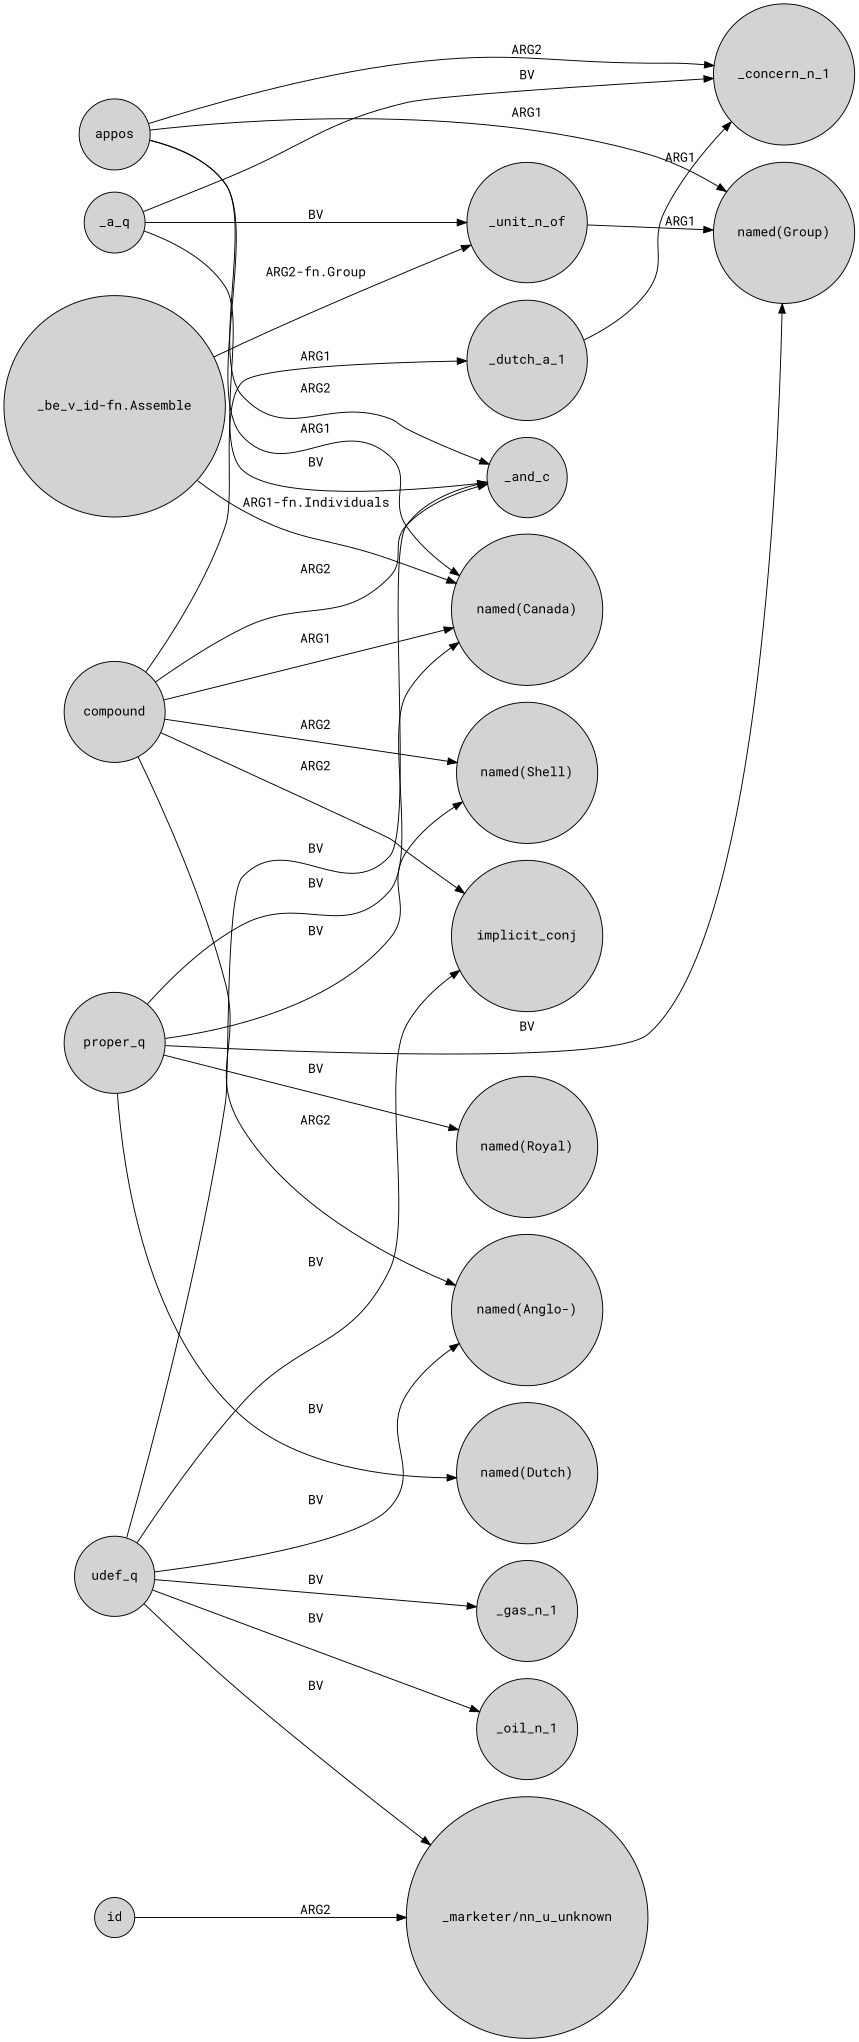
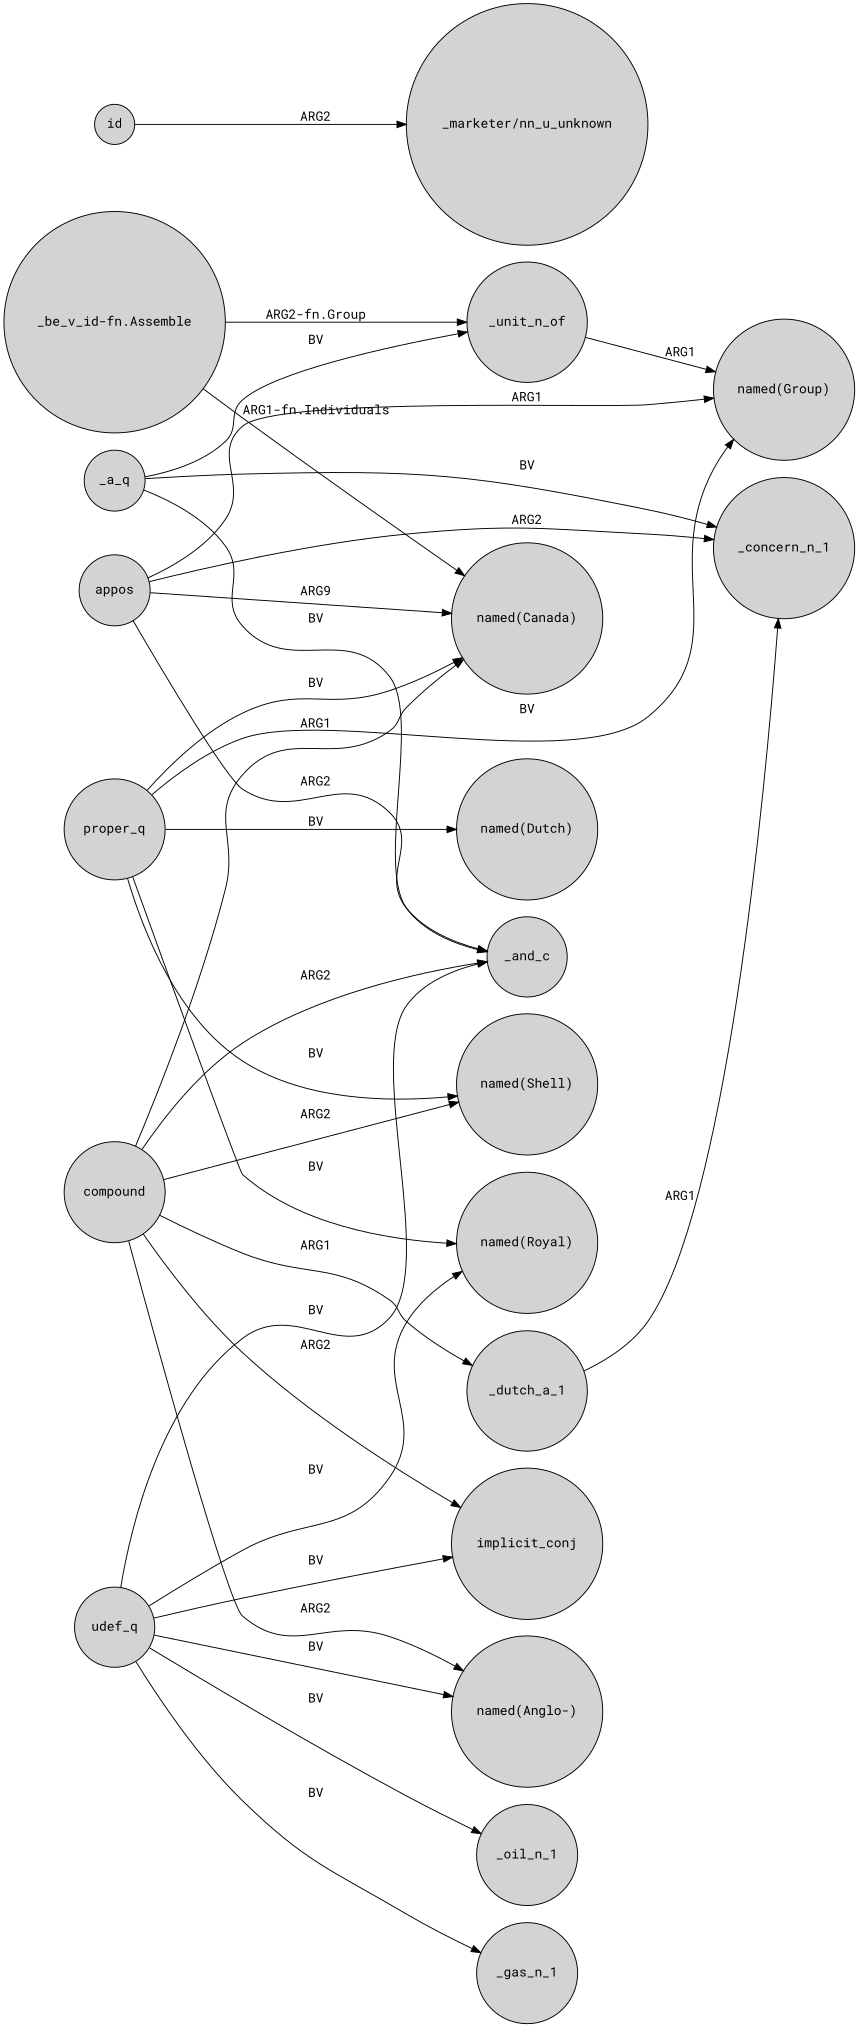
edge "appos" -> "named(Canada)": label "ARG1" -> "ARG9"
edge "udef_q" -> "_marketer/nn_u_unknown": now "udef_q" -> "named(Royal)"
